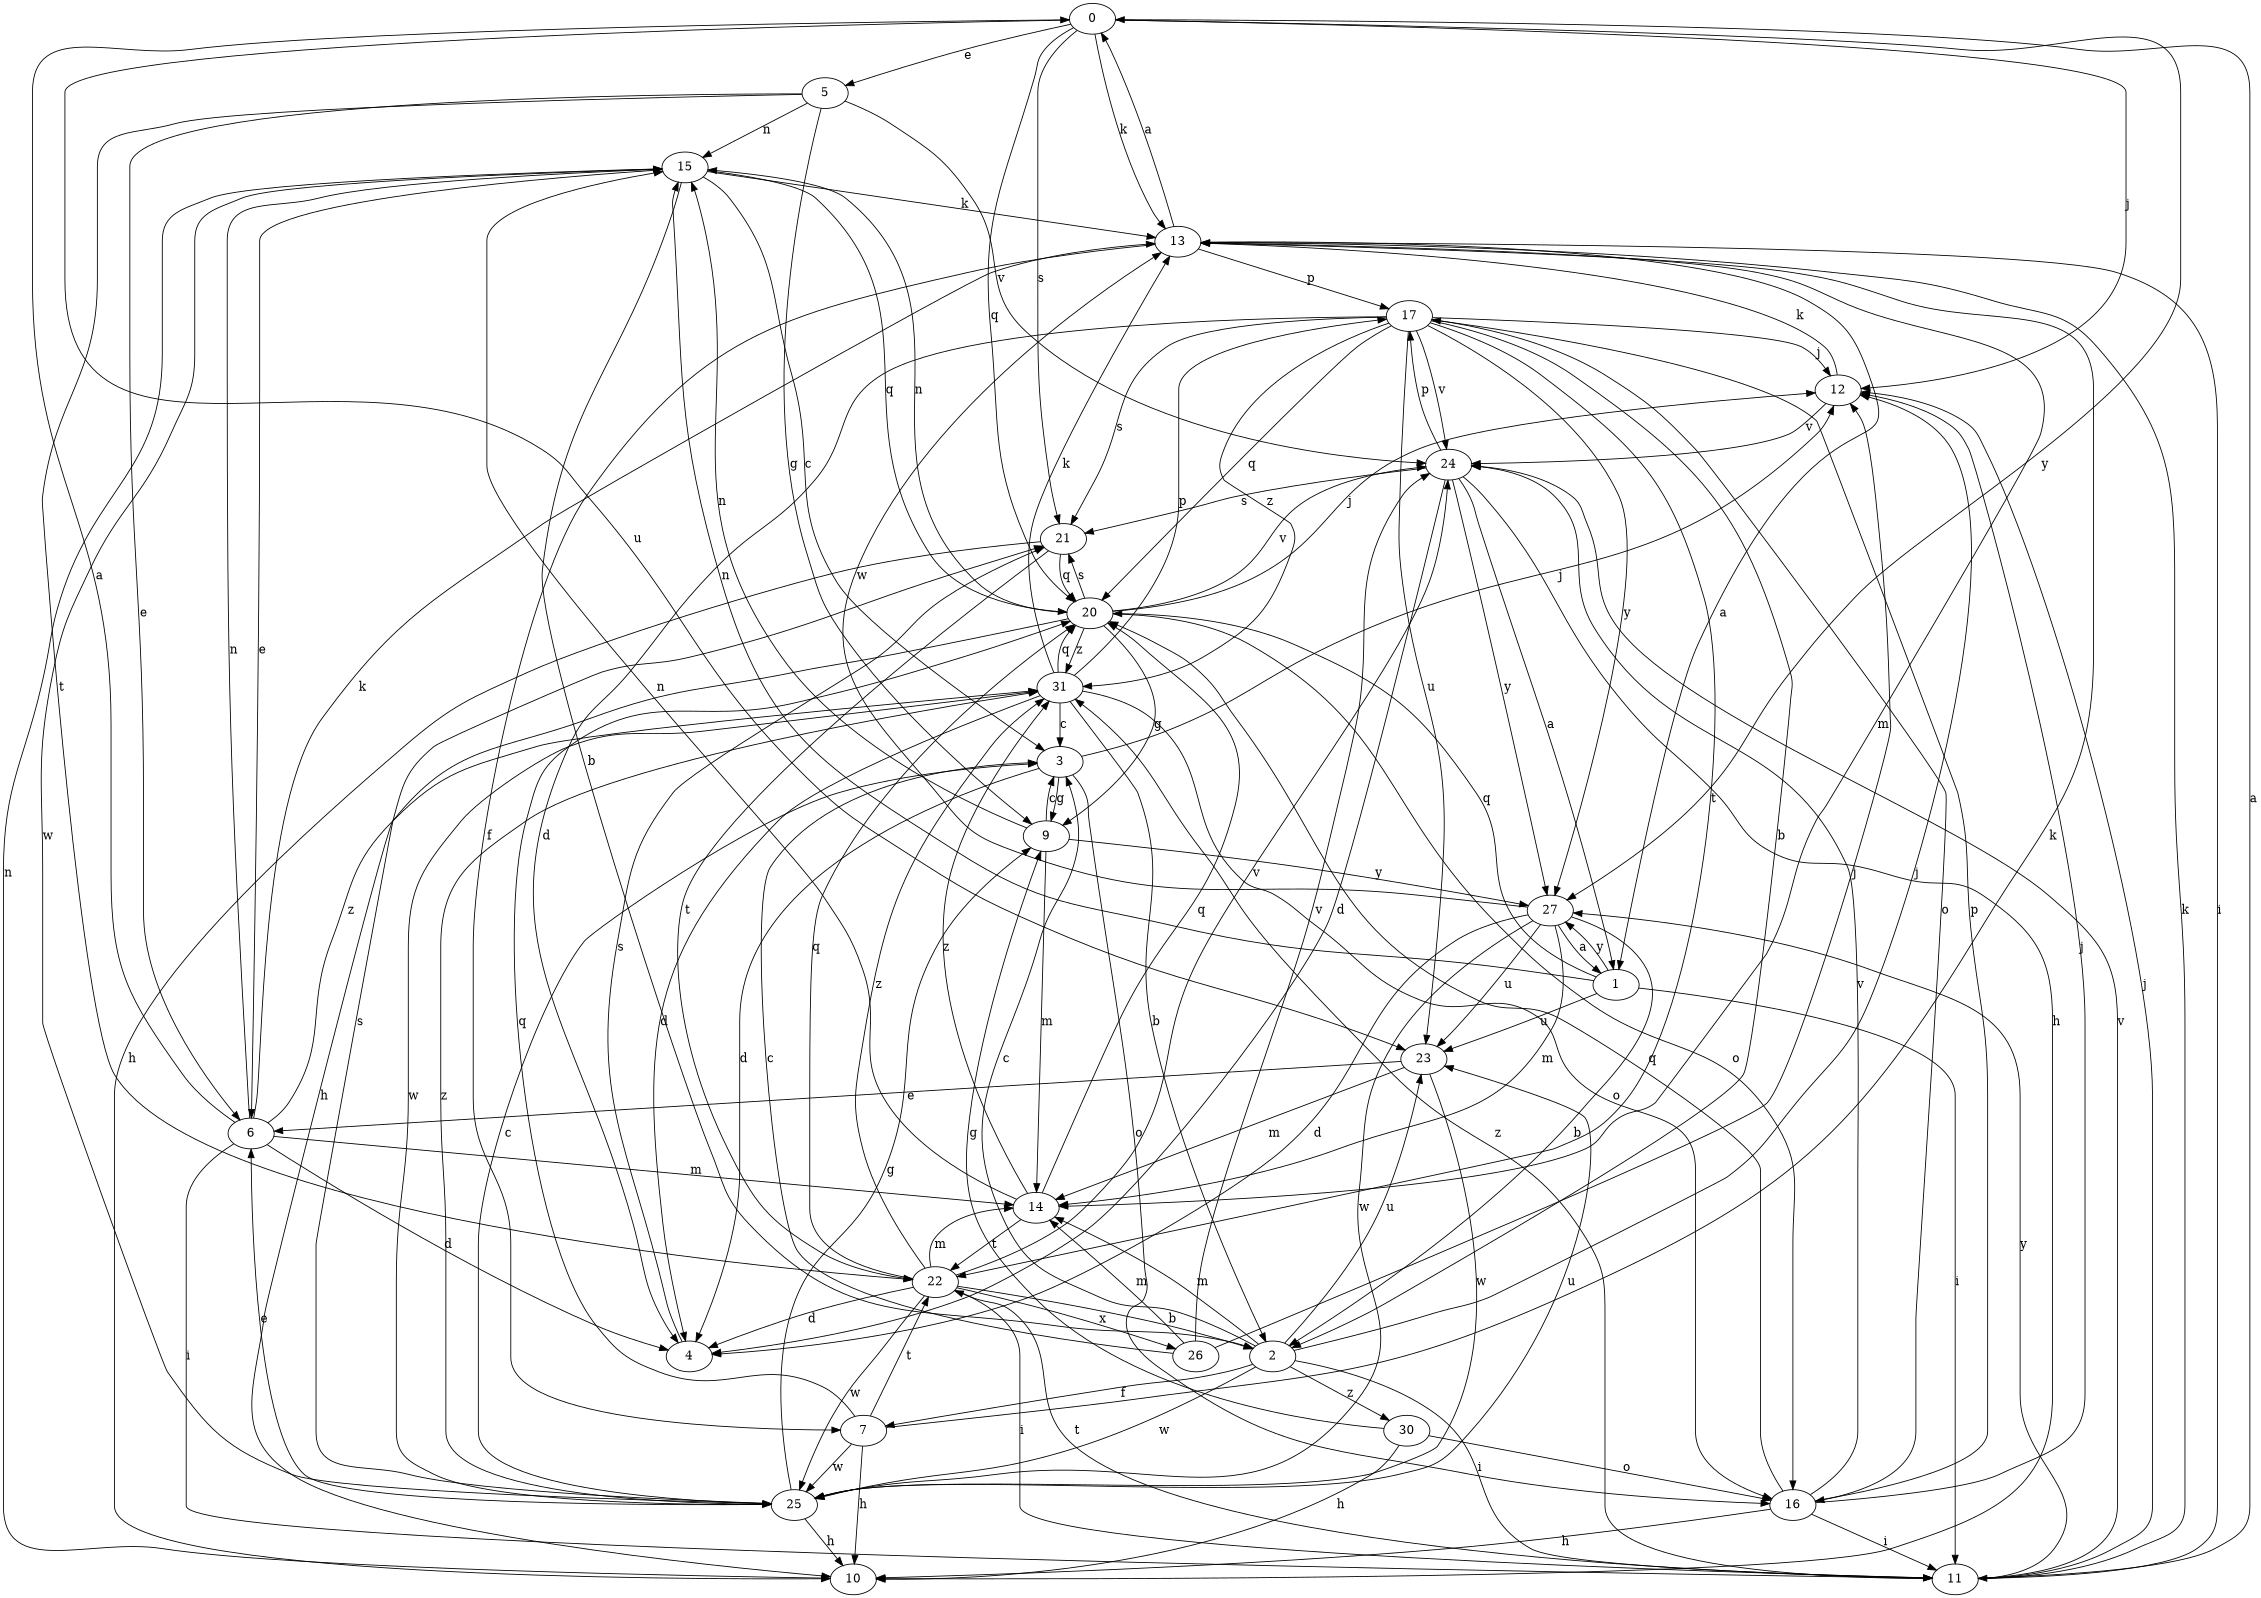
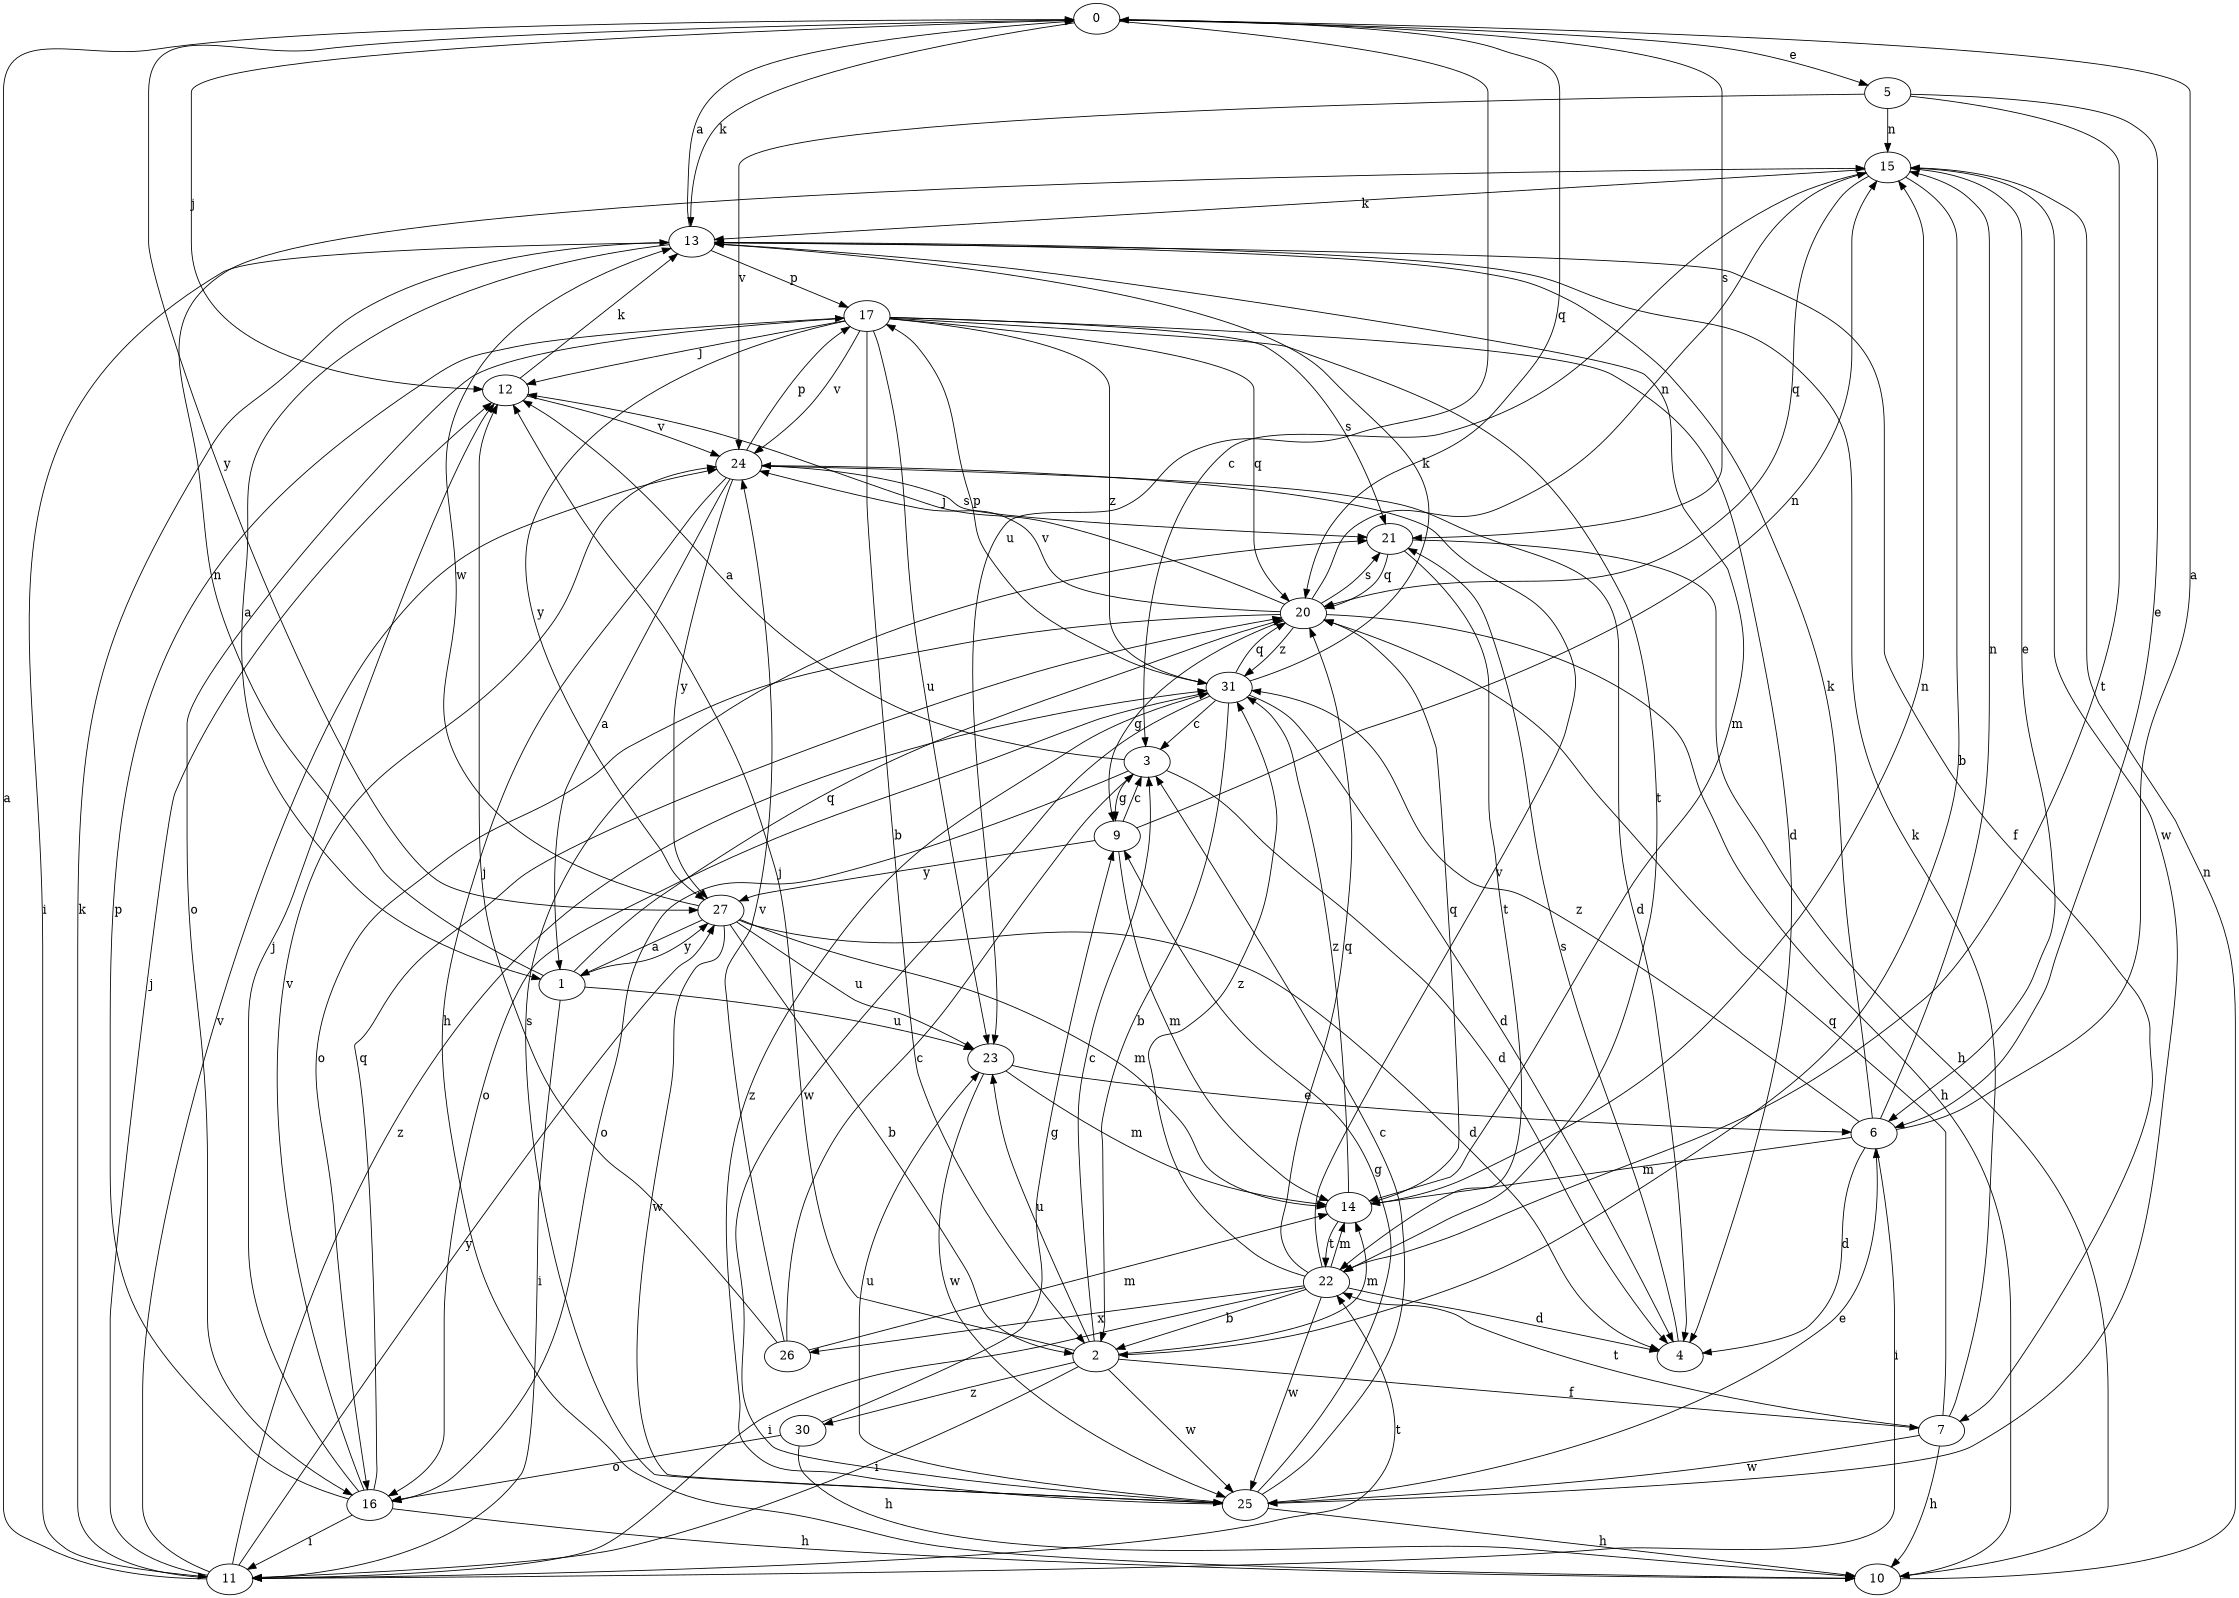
edge "5" -> "9": removed, label "g"
edge "3" -> "12": label "j" -> "a"
